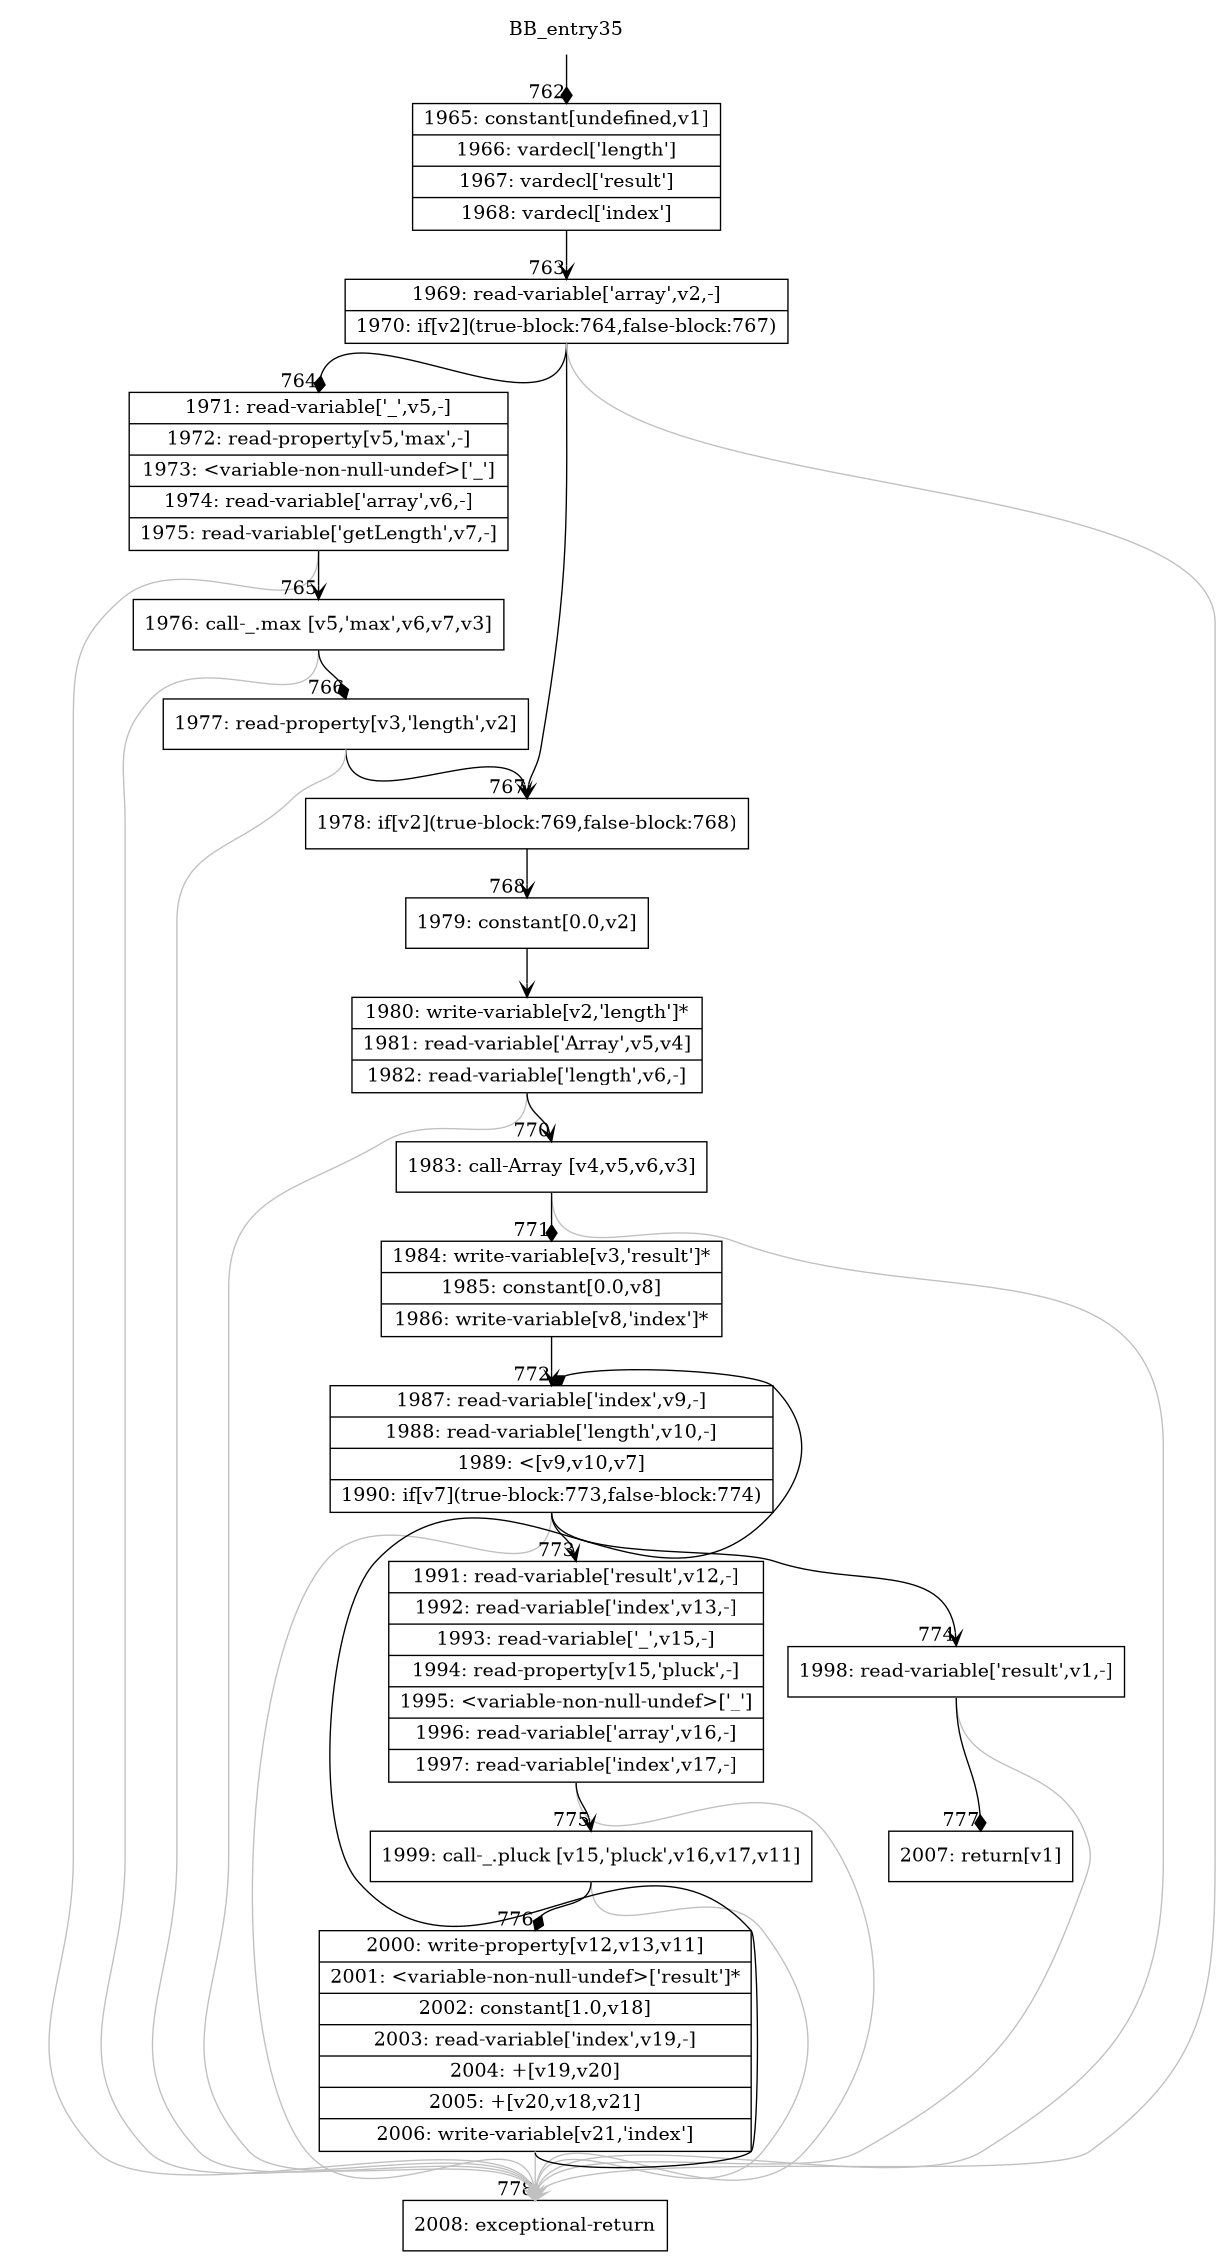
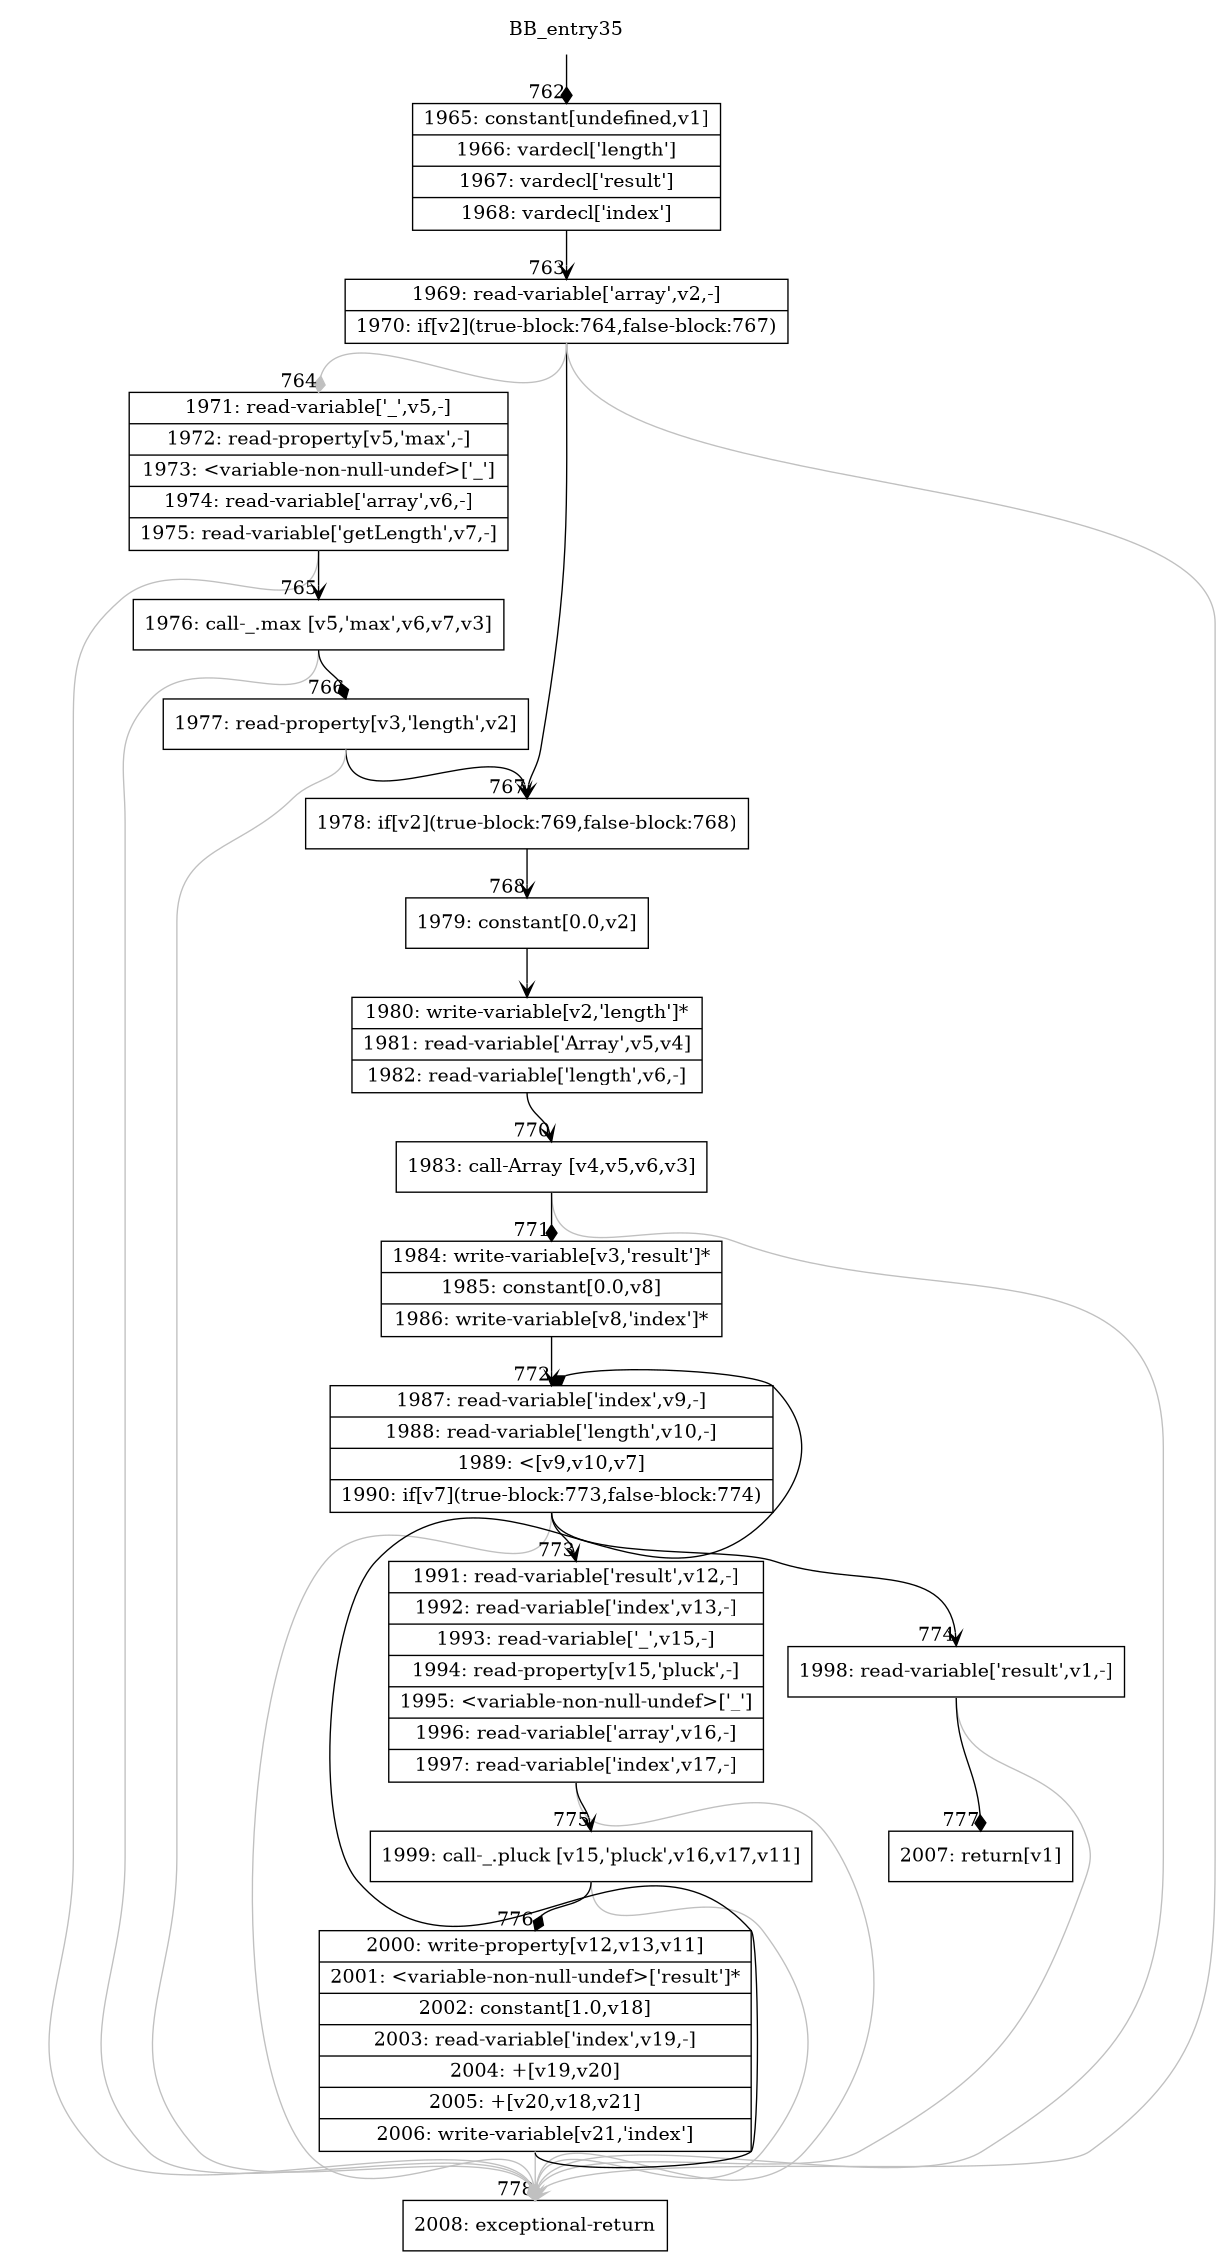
edge "1969: read-variable['array',v2,-]" -> "1971: read-variable['_',v5,-]": color black -> gray
edge "1980: write-variable[v2,'length']*" -> "2008: exceptional-return": removed
